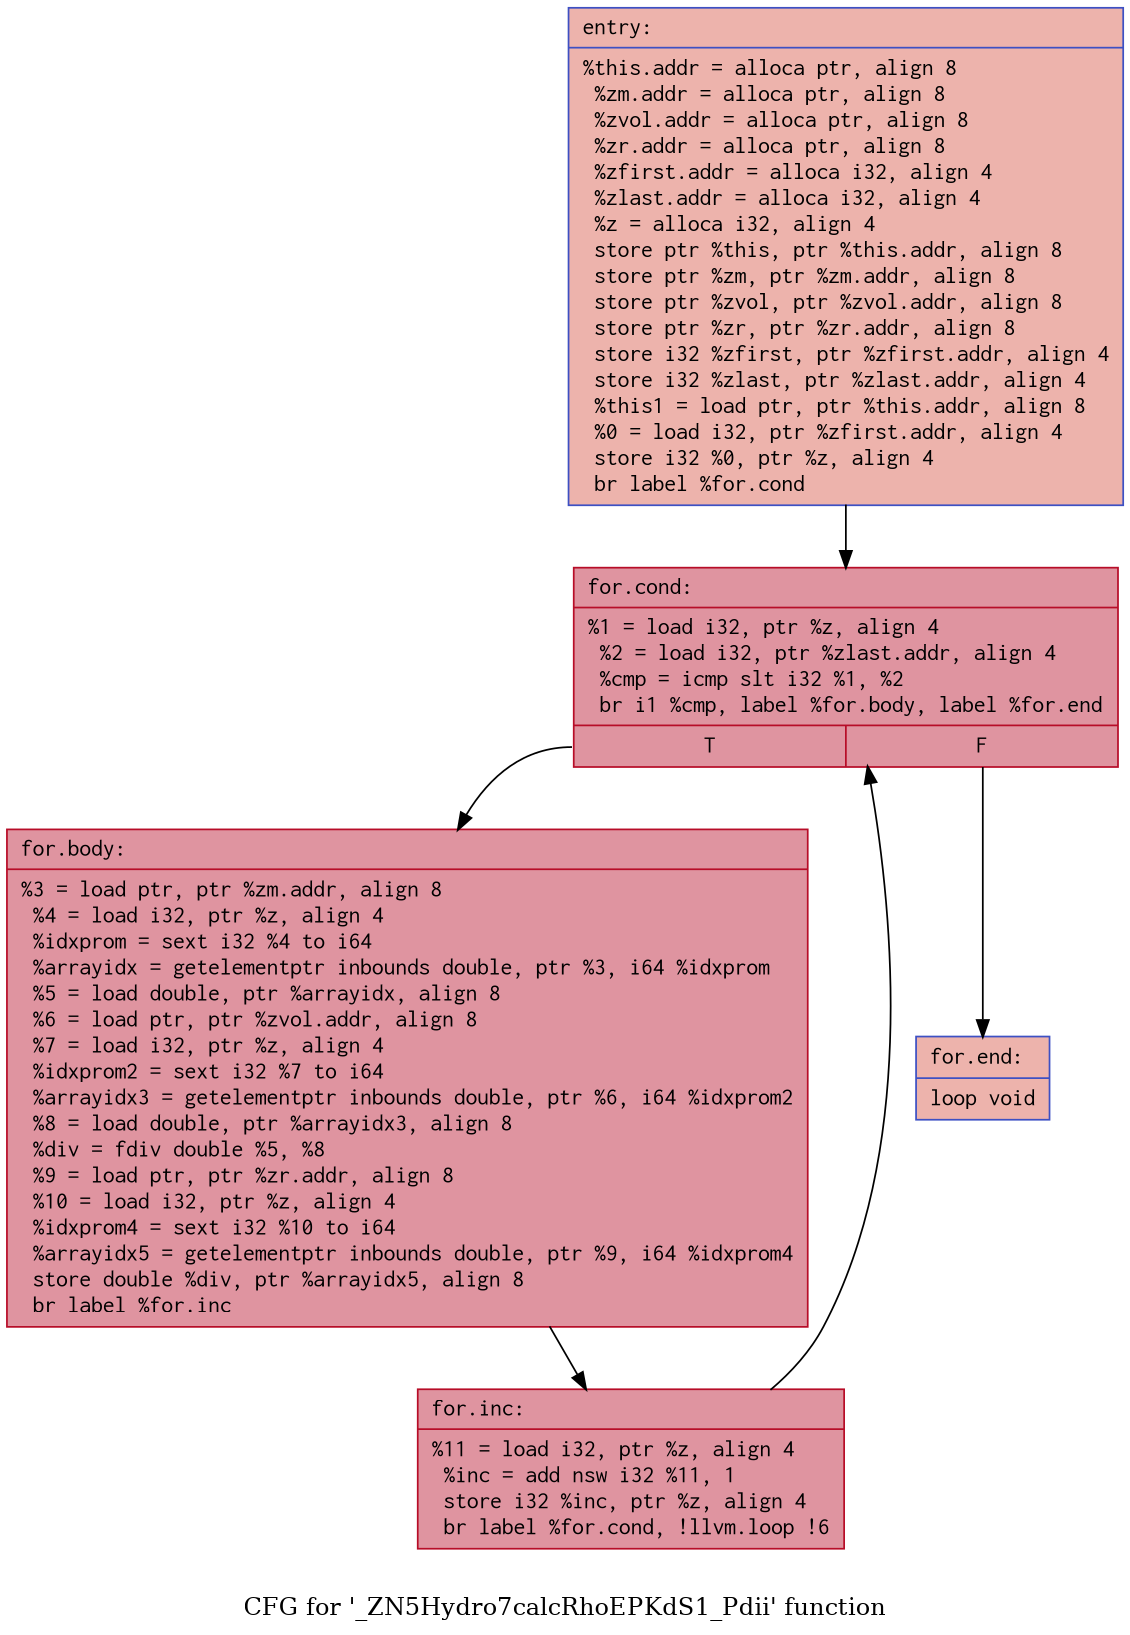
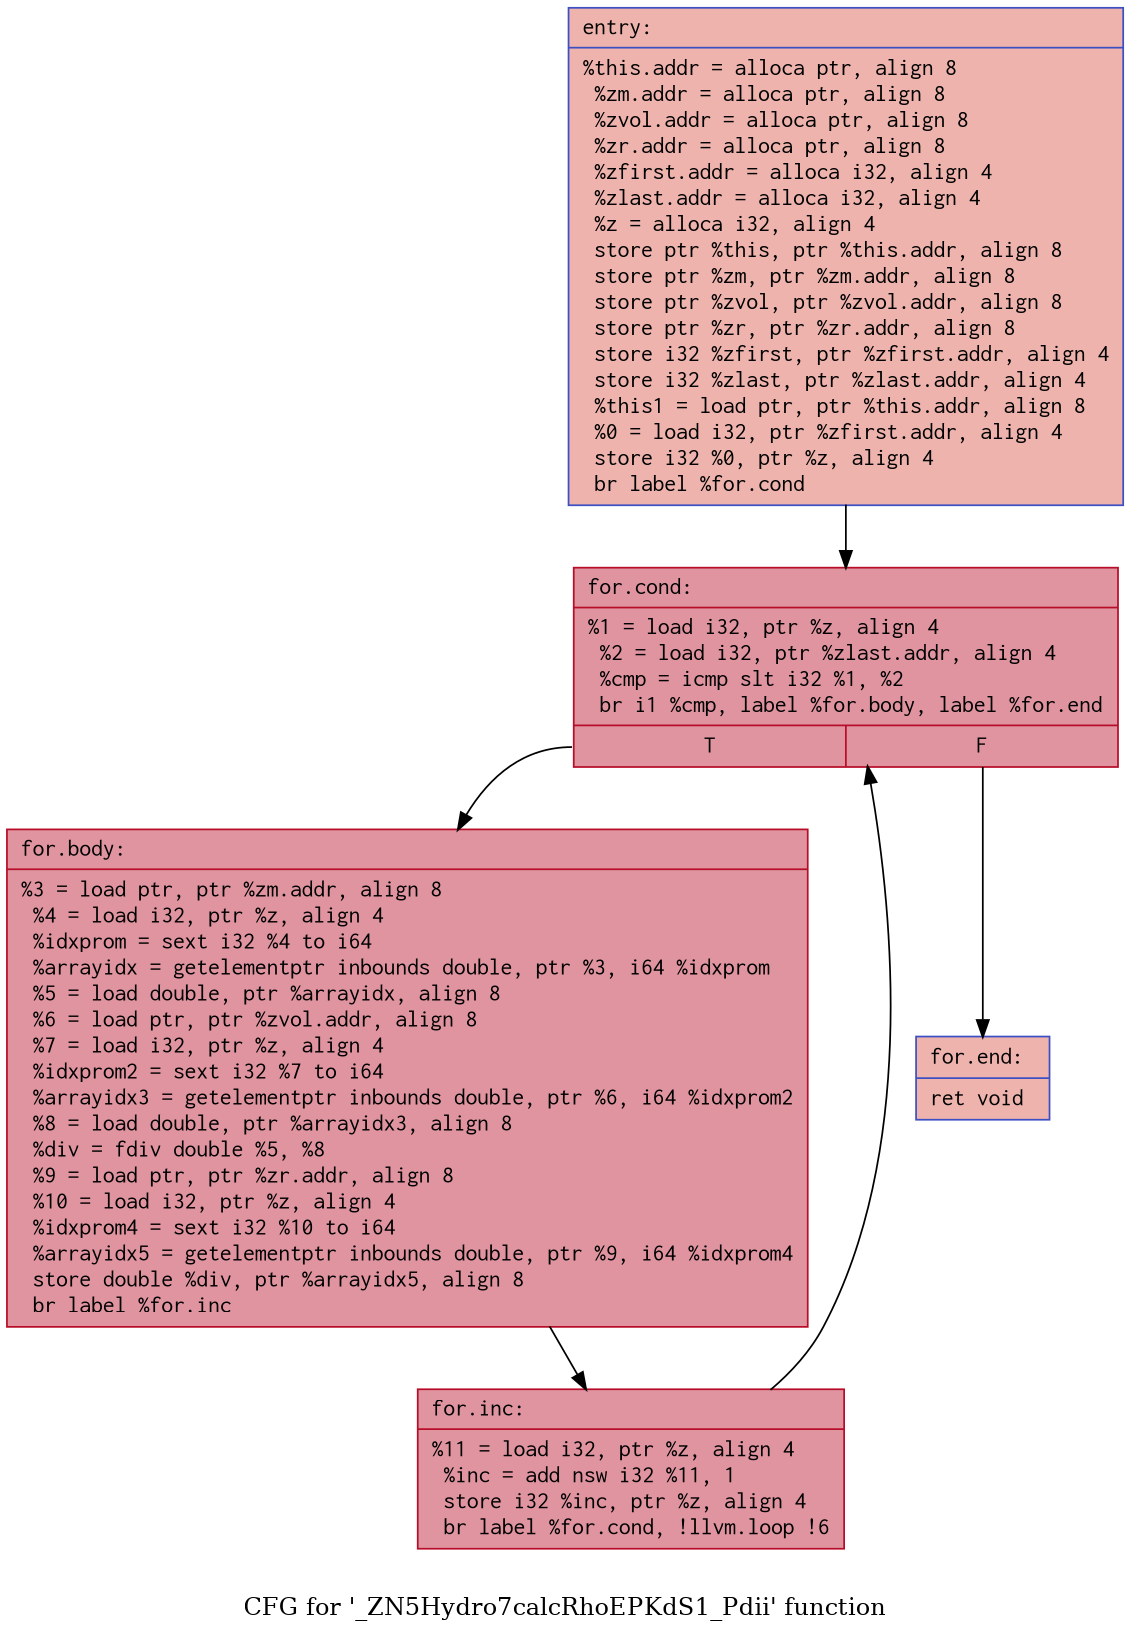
node "for.end:": text "loop void" -> "ret void"
